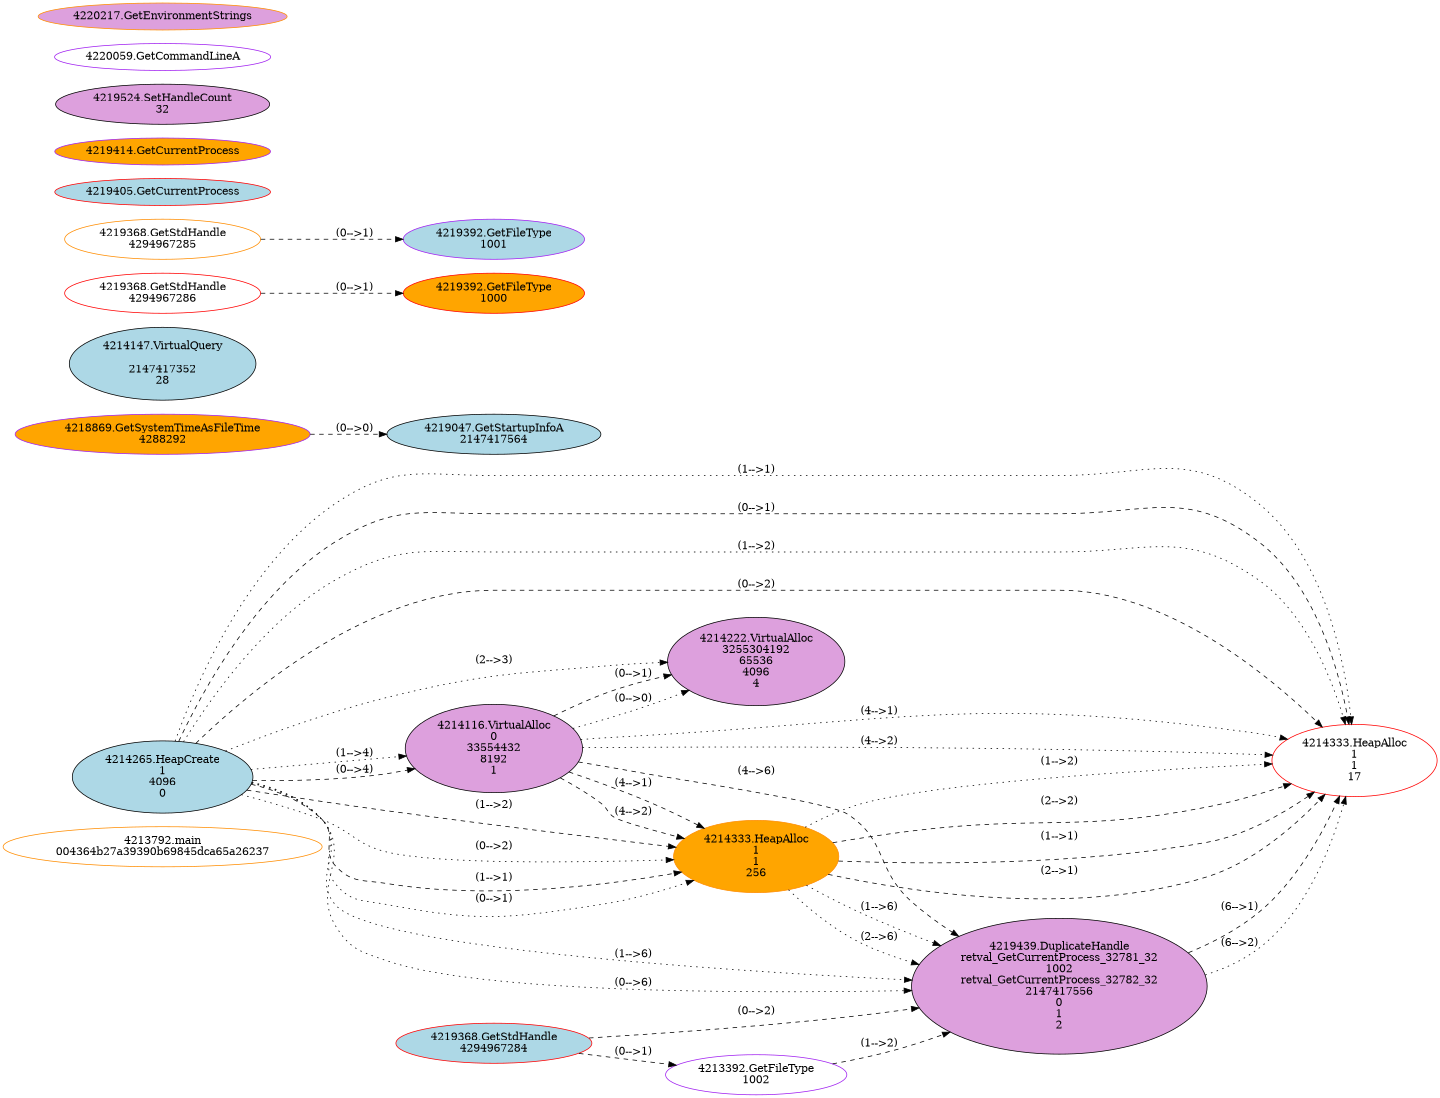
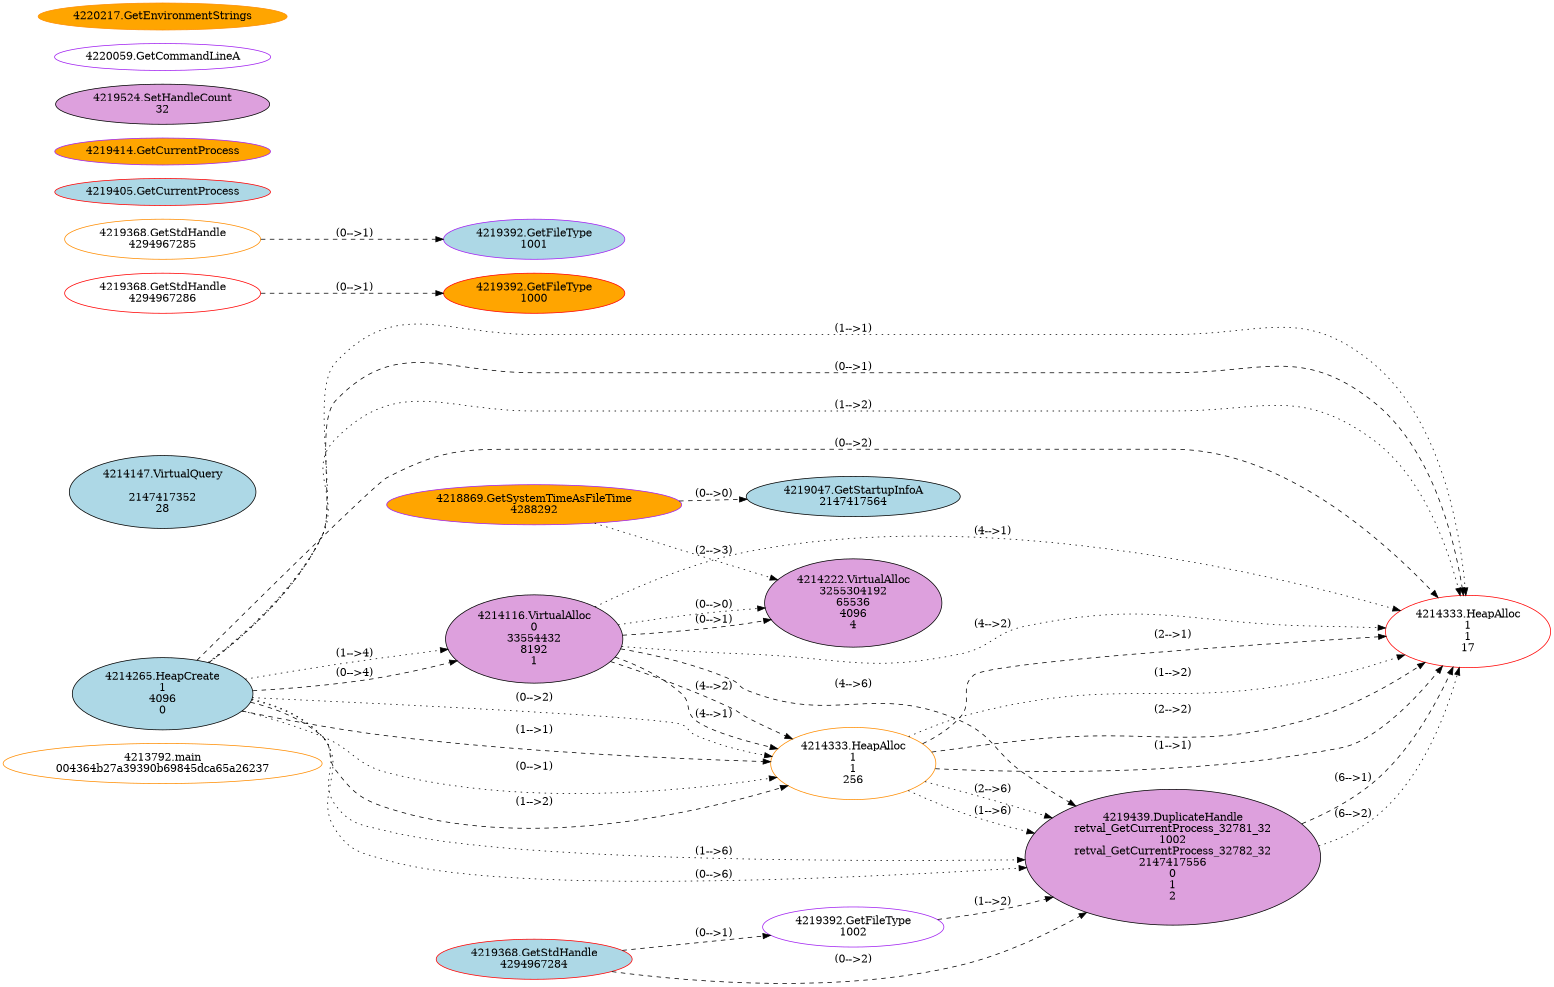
node "4220217.GetEnvironmentStrings": fillcolor plum -> orange
edge "4214265.HeapCreate 1 4096 0" -> "4214222.VirtualAlloc 3255304192 65536 4096 4": now "4218869.GetSystemTimeAsFileTime 4288292" -> "4214222.VirtualAlloc 3255304192 65536 4096 4"
node "4214333.HeapAlloc 1 1 256": fillcolor orange -> white
node "4213392.GetFileType 1002": label "4213392.GetFileType 1002" -> "4219392.GetFileType 1002"
